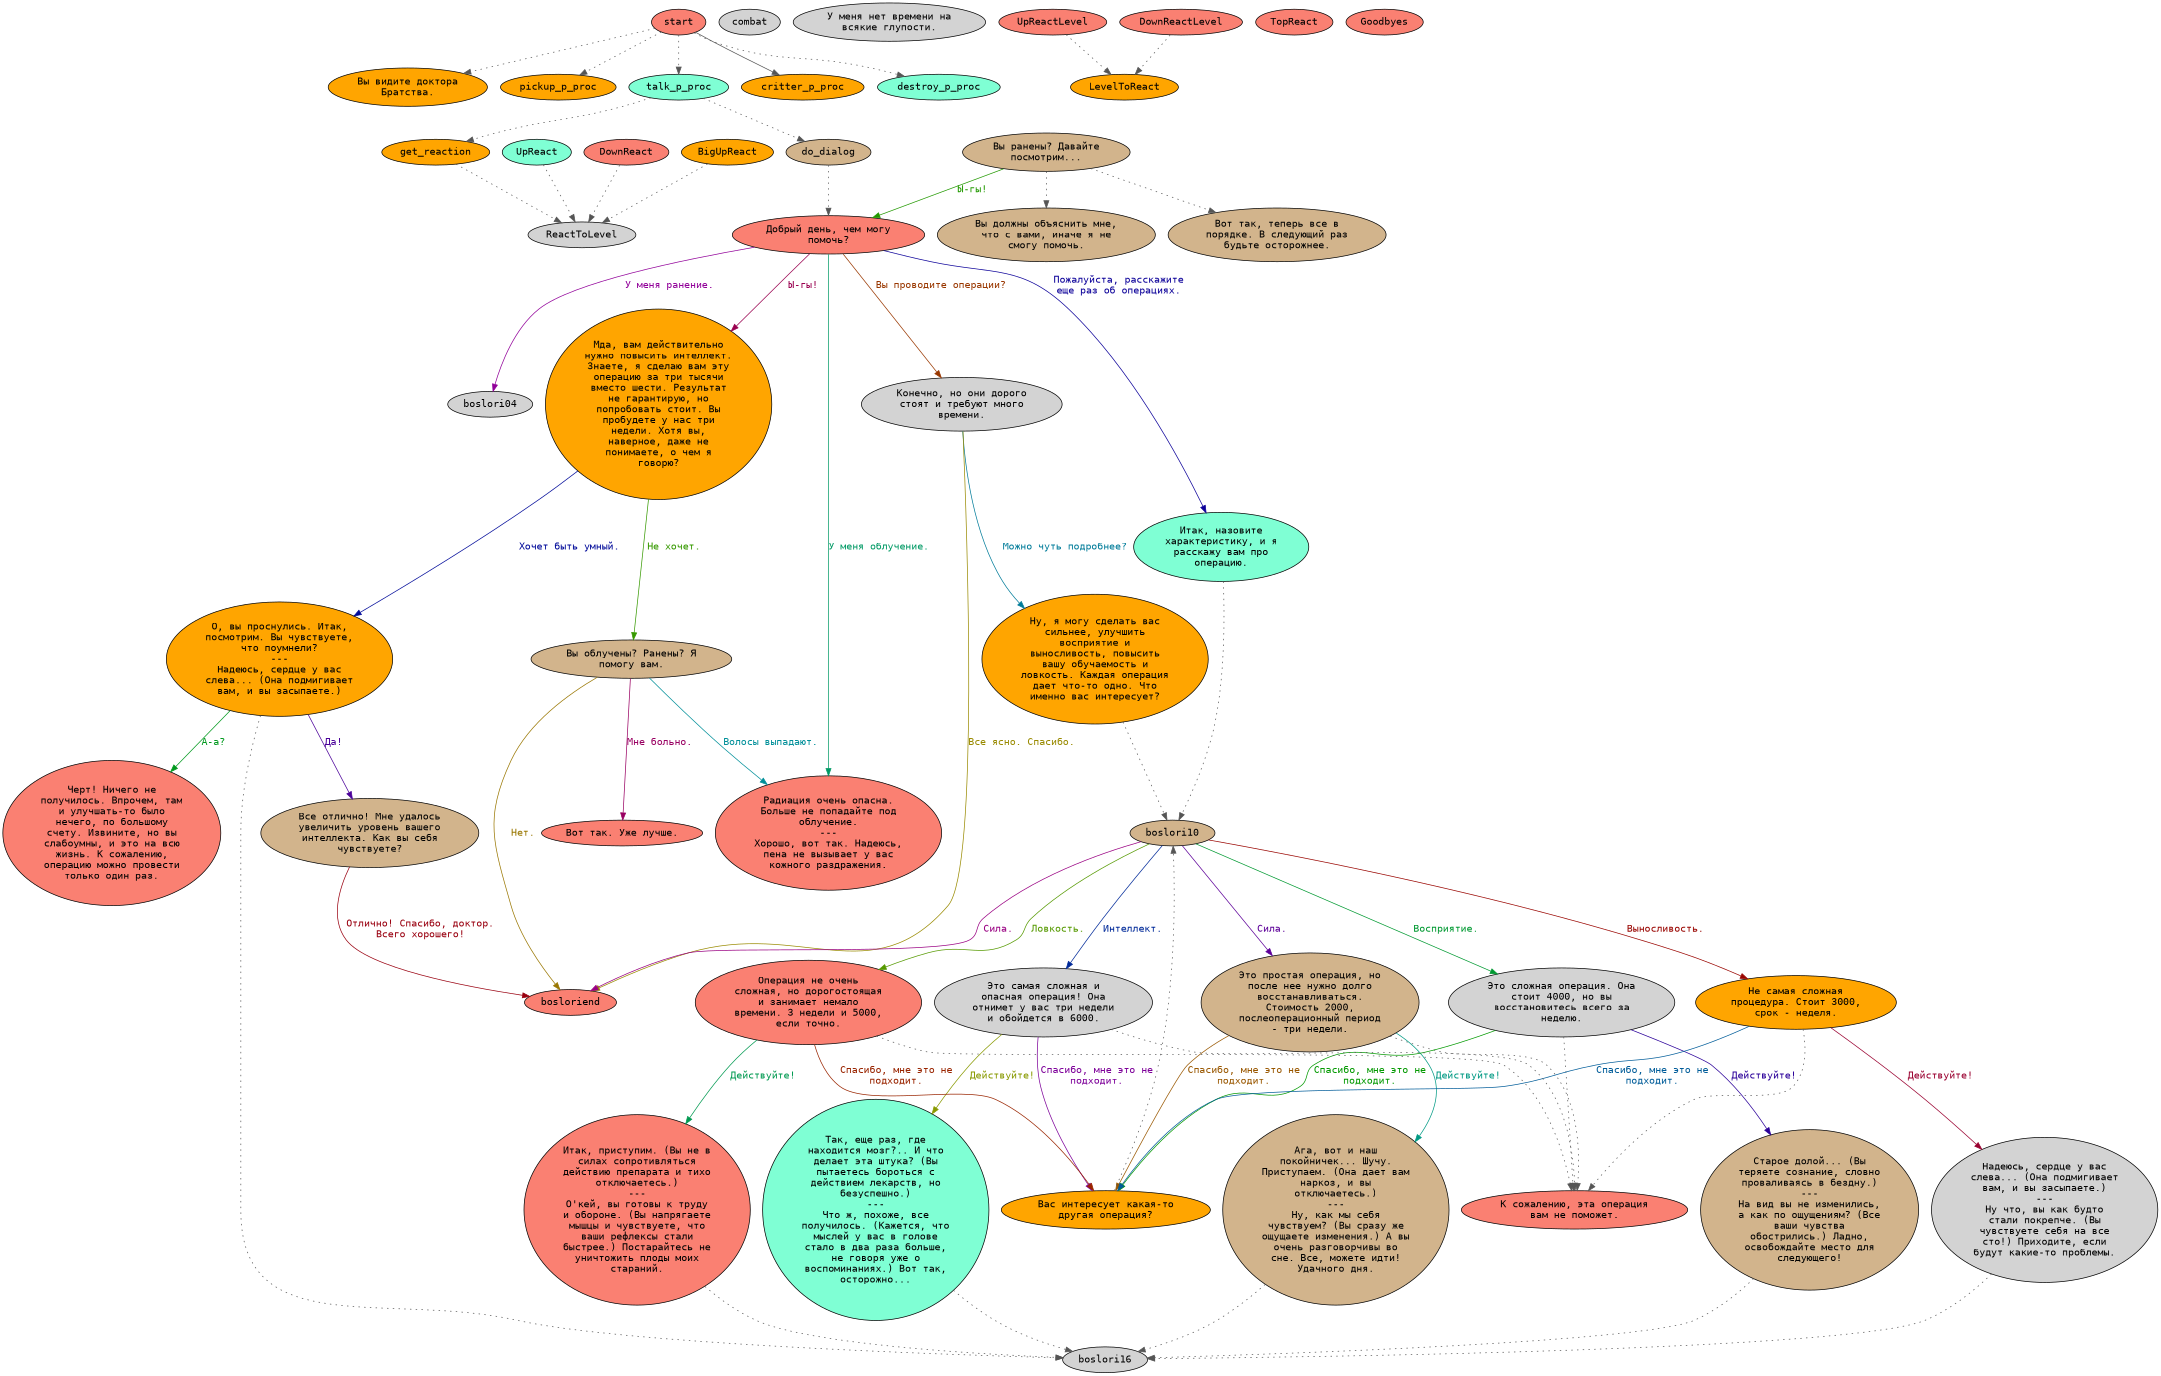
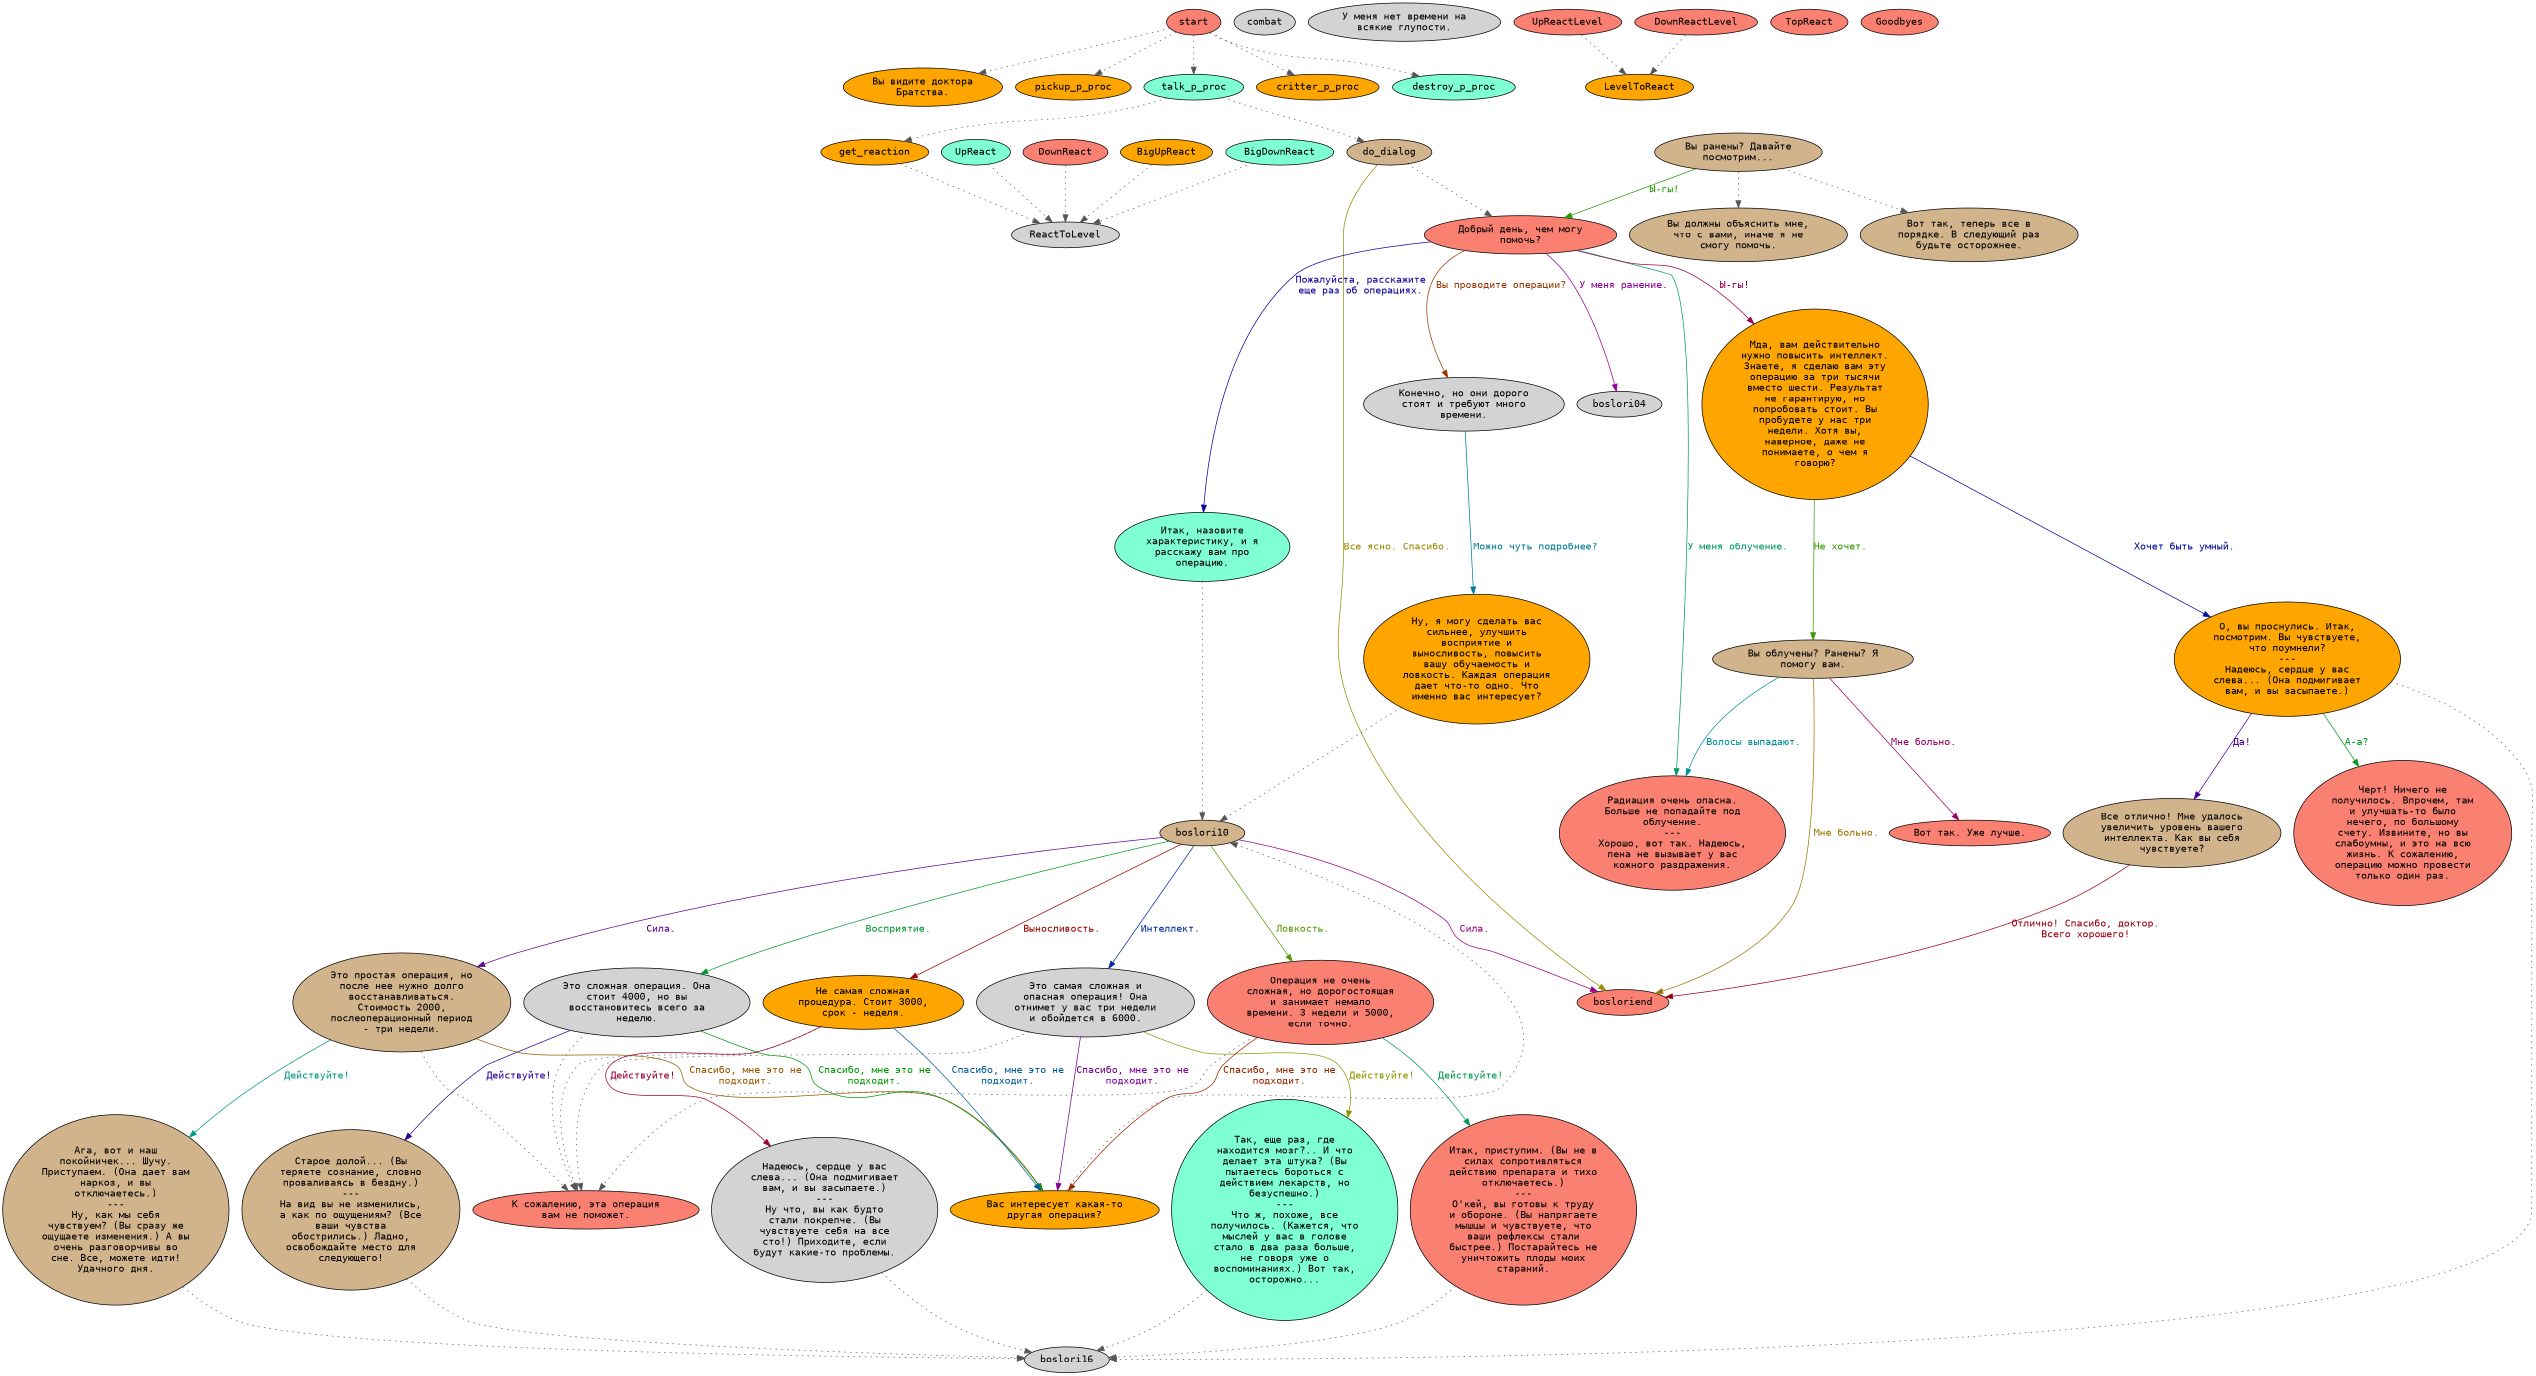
edge "start" -> "critter_p_proc": style solid -> dotted
node "BigDownReact": added
edge "Вы облучены? Ранены? Я помогу вам." -> "bosloriend": label "Нет." -> "Мне больно."
edge "Конечно, но они дорого стоят и требуют много времени." -> "bosloriend": now "do_dialog" -> "bosloriend"
